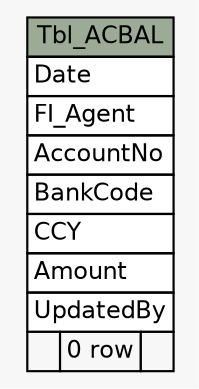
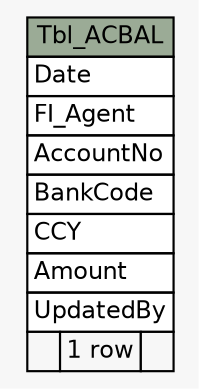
node "Tbl_ACBAL": text "0 row" -> "1 row"
